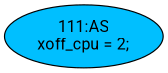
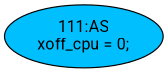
node "111:AS xoff_cpu = 2;": label "111:AS xoff_cpu = 2;" -> "111:AS xoff_cpu = 0;"
